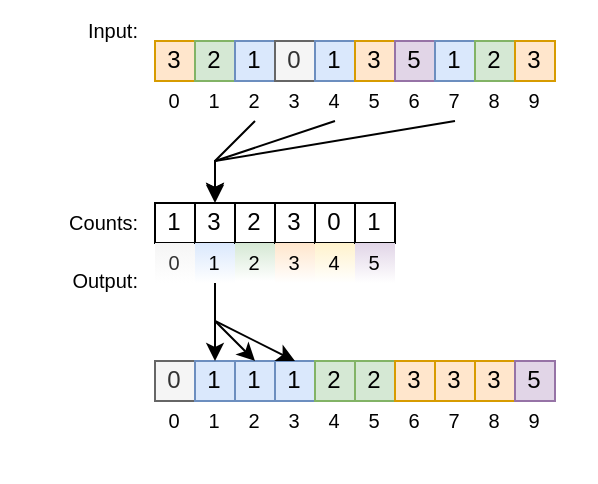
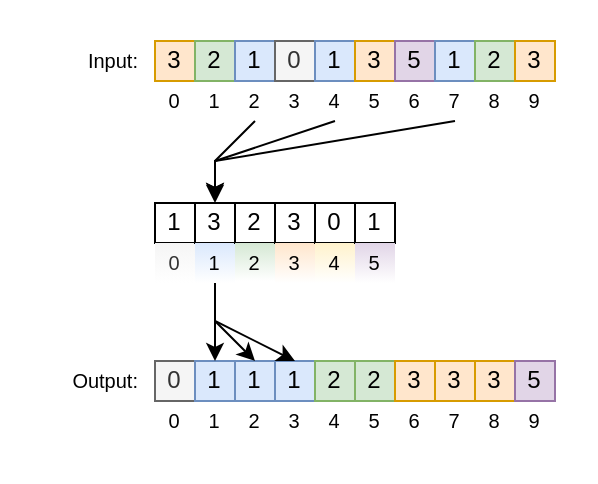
node "Input:": moved (101, 31) -> (101, 61)
node "Counts:": removed
node "Output:": moved (91, 281) -> (91, 381)
